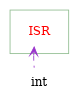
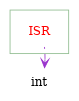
edge "int" -> "ISR": reversed
